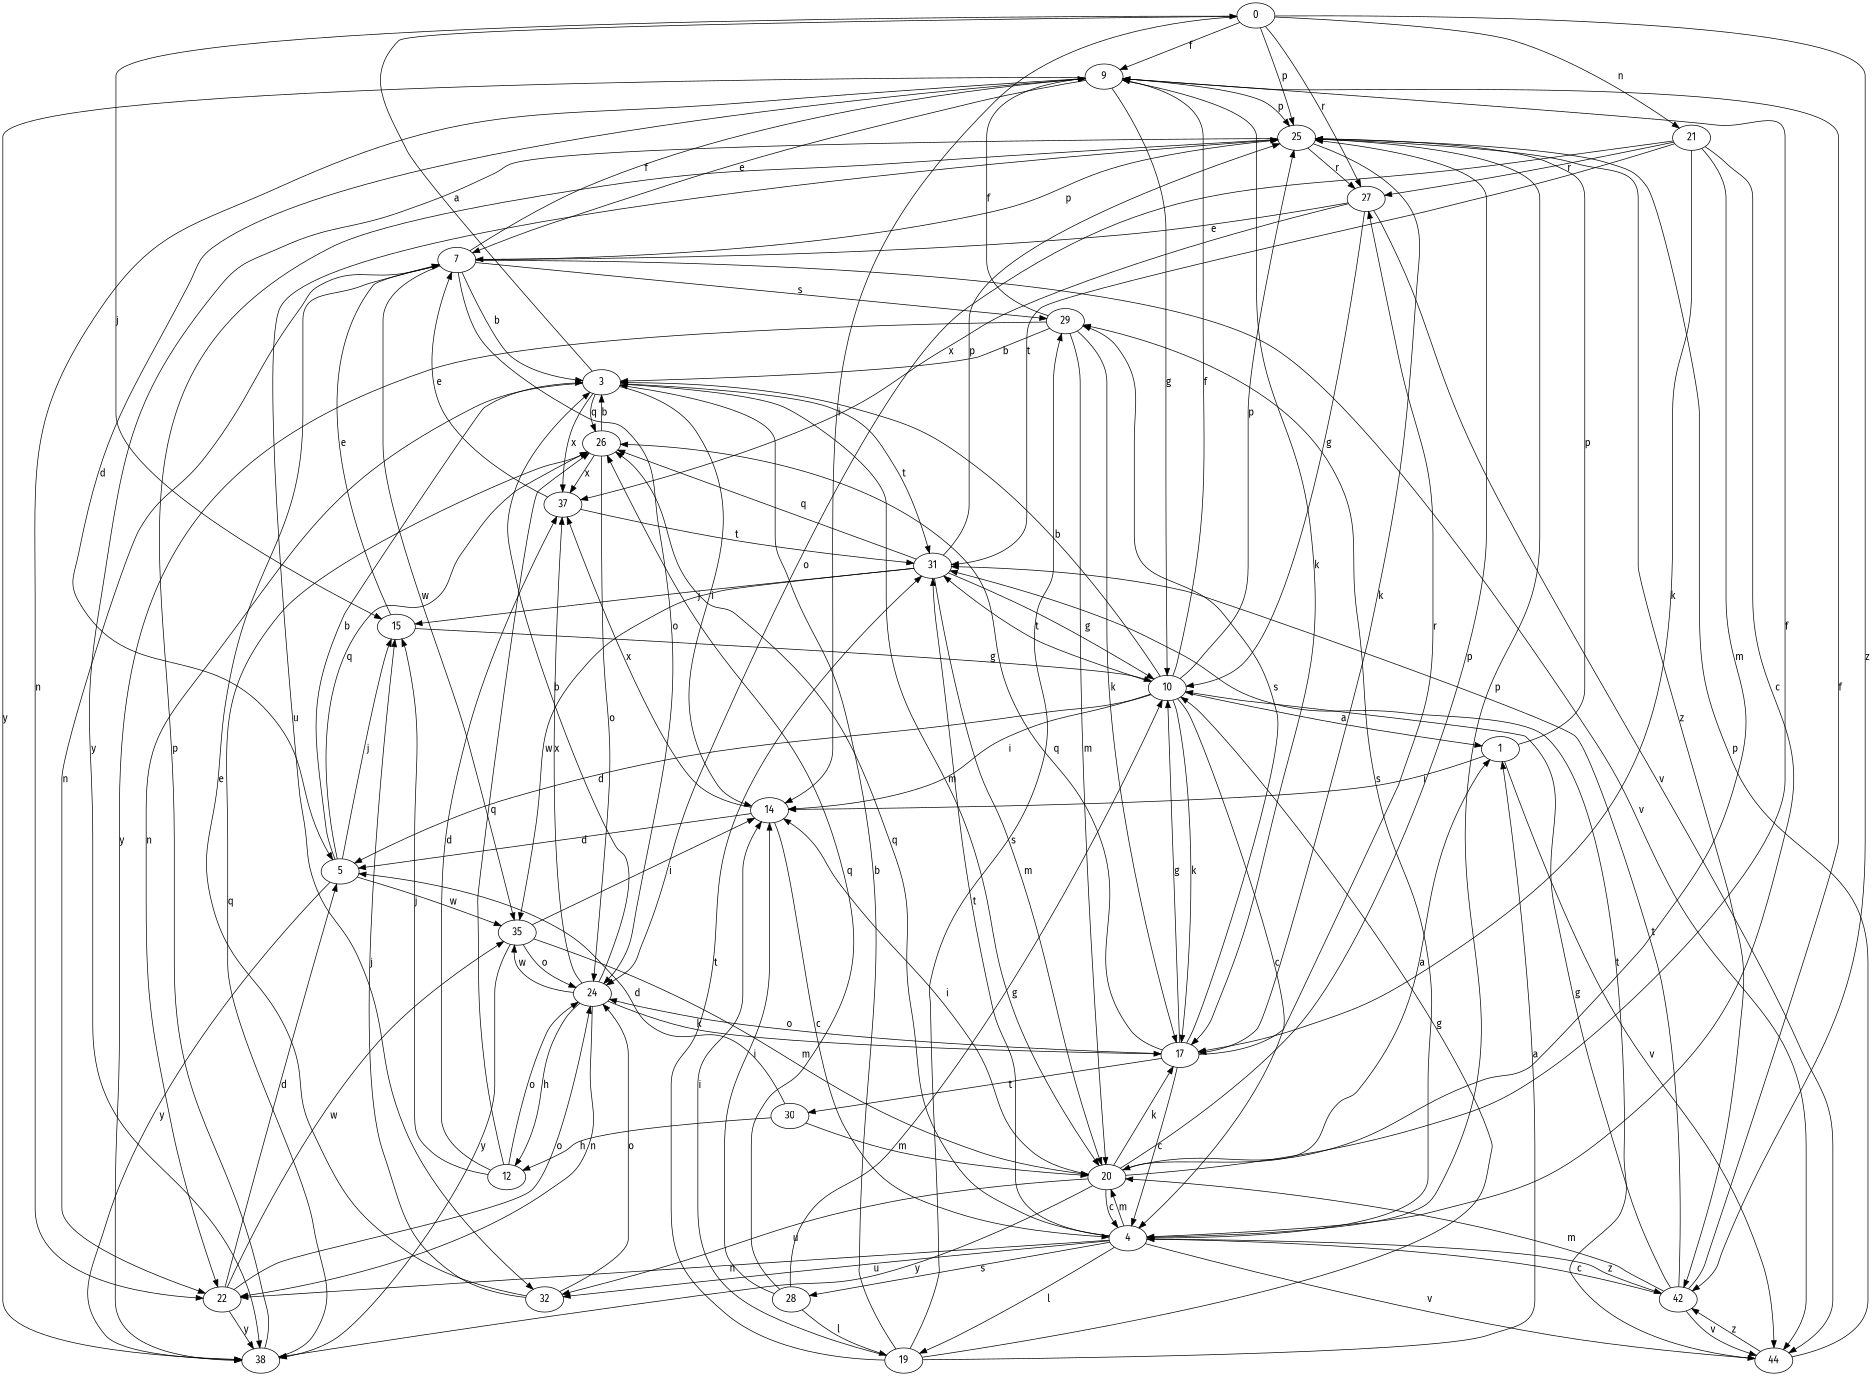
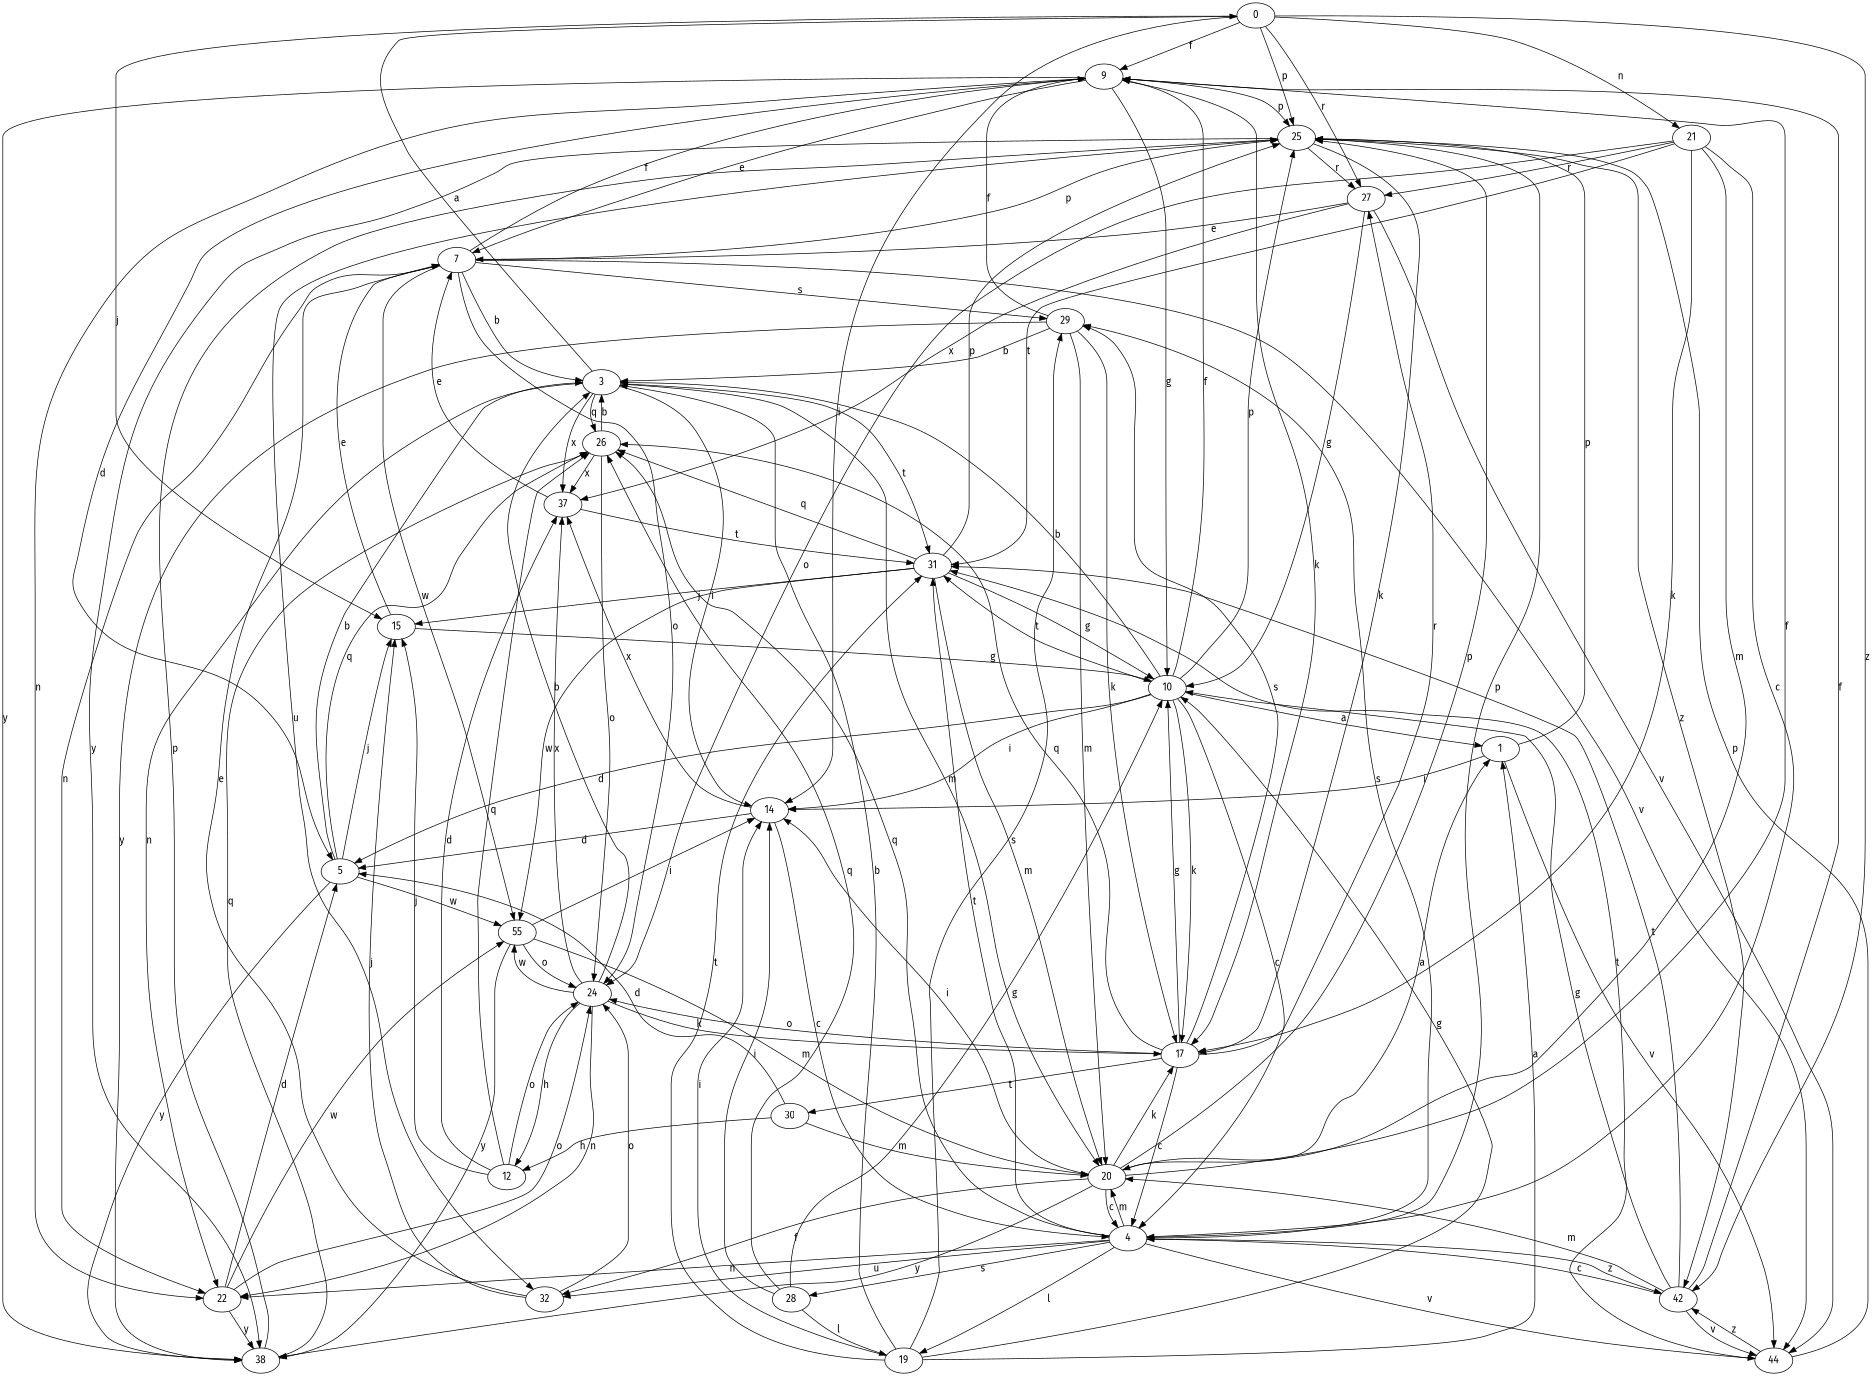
node "35": label "35" -> "55"
edge "20" -> "32": label "u" -> "f"
